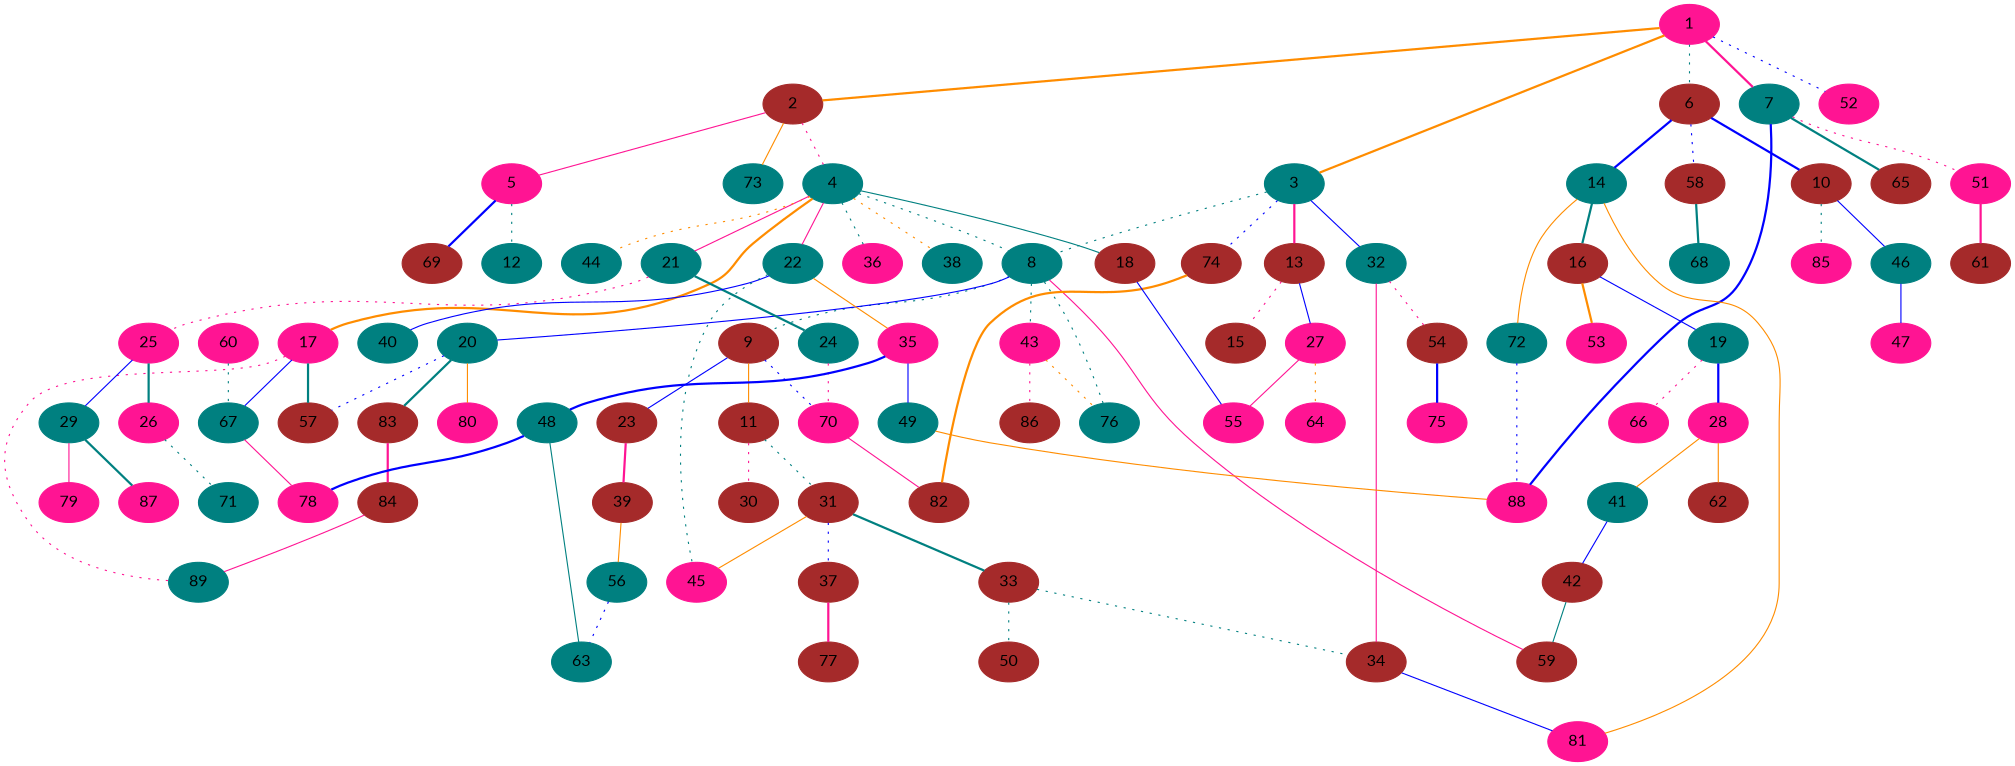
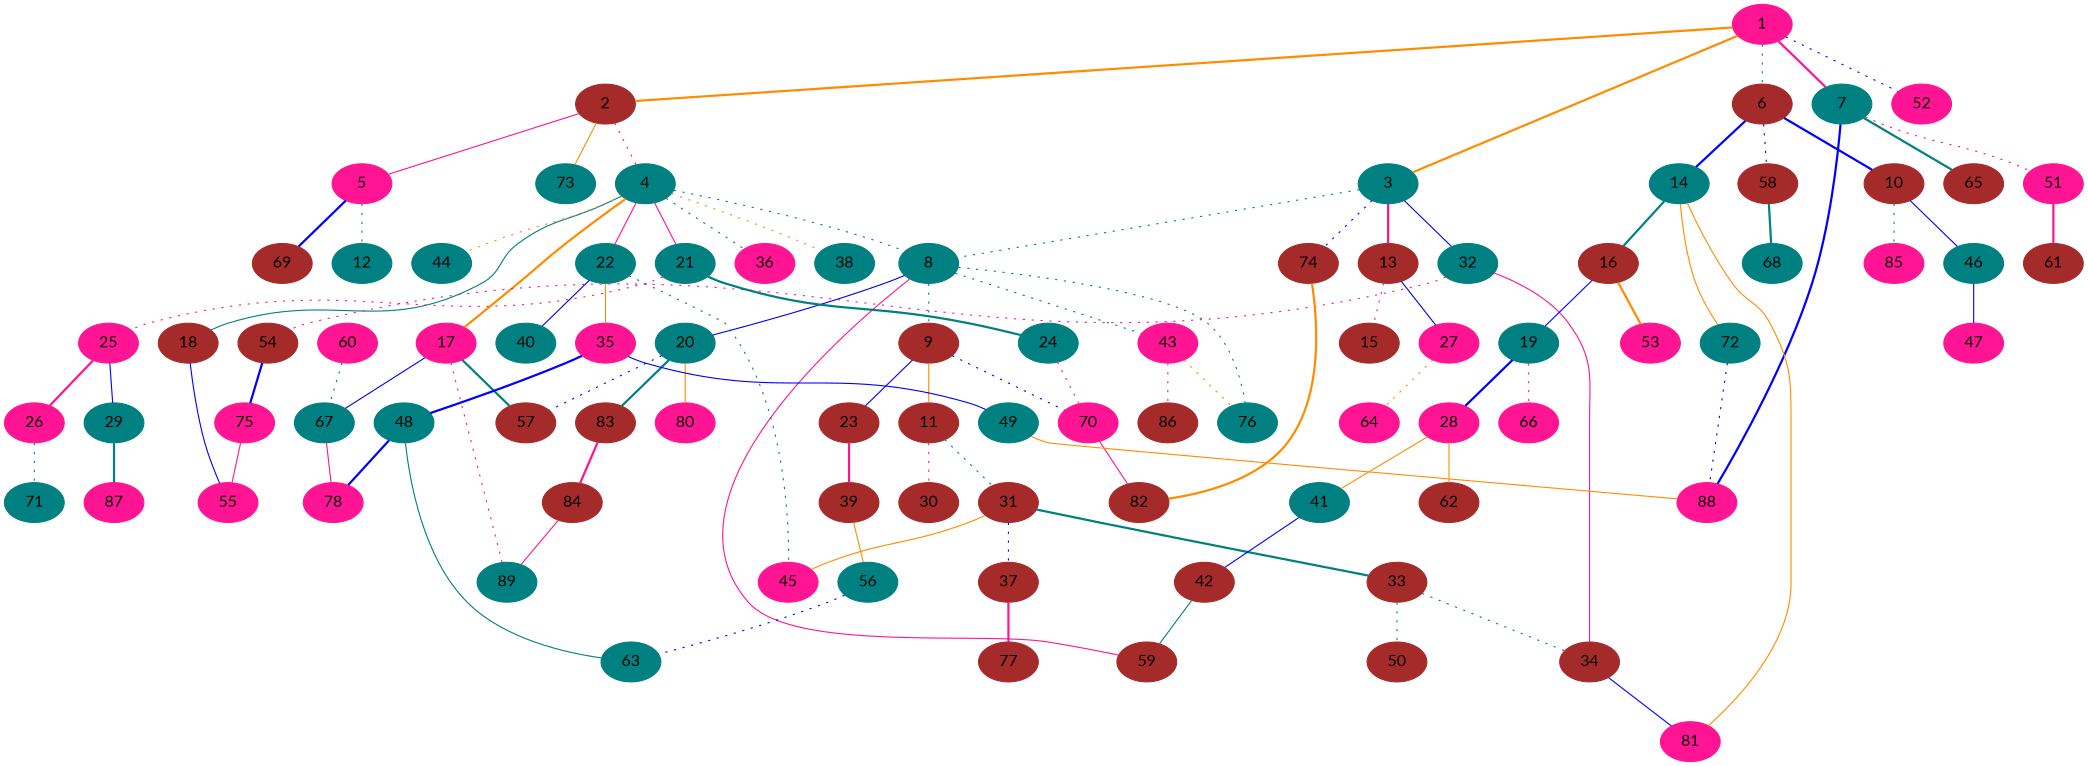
edge "25" -- "26": color teal -> deeppink
edge "27" -- "55": now "75" -- "55"
node "79": removed
